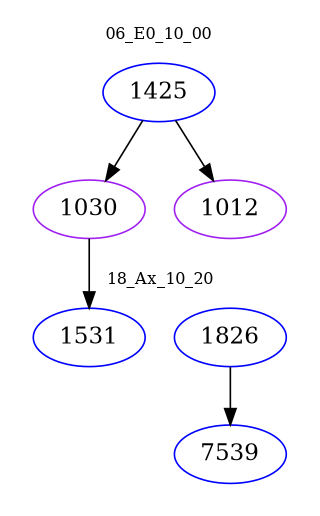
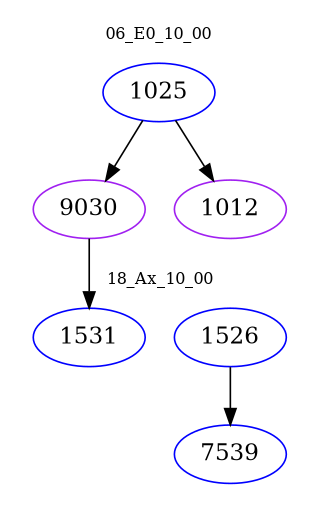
node "1425": label "1425" -> "1025"
node "1030": label "1030" -> "9030"
cluster "18_Ax_10_20": label "18_Ax_10_20" -> "18_Ax_10_00"
node "1826": label "1826" -> "1526"
